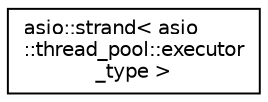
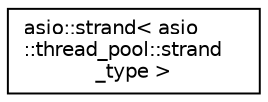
node "asio::strand< asio ::thread_pool::executor _type >": label "asio::strand< asio ::thread_pool::executor _type >" -> "asio::strand< asio ::thread_pool::strand _type >"
